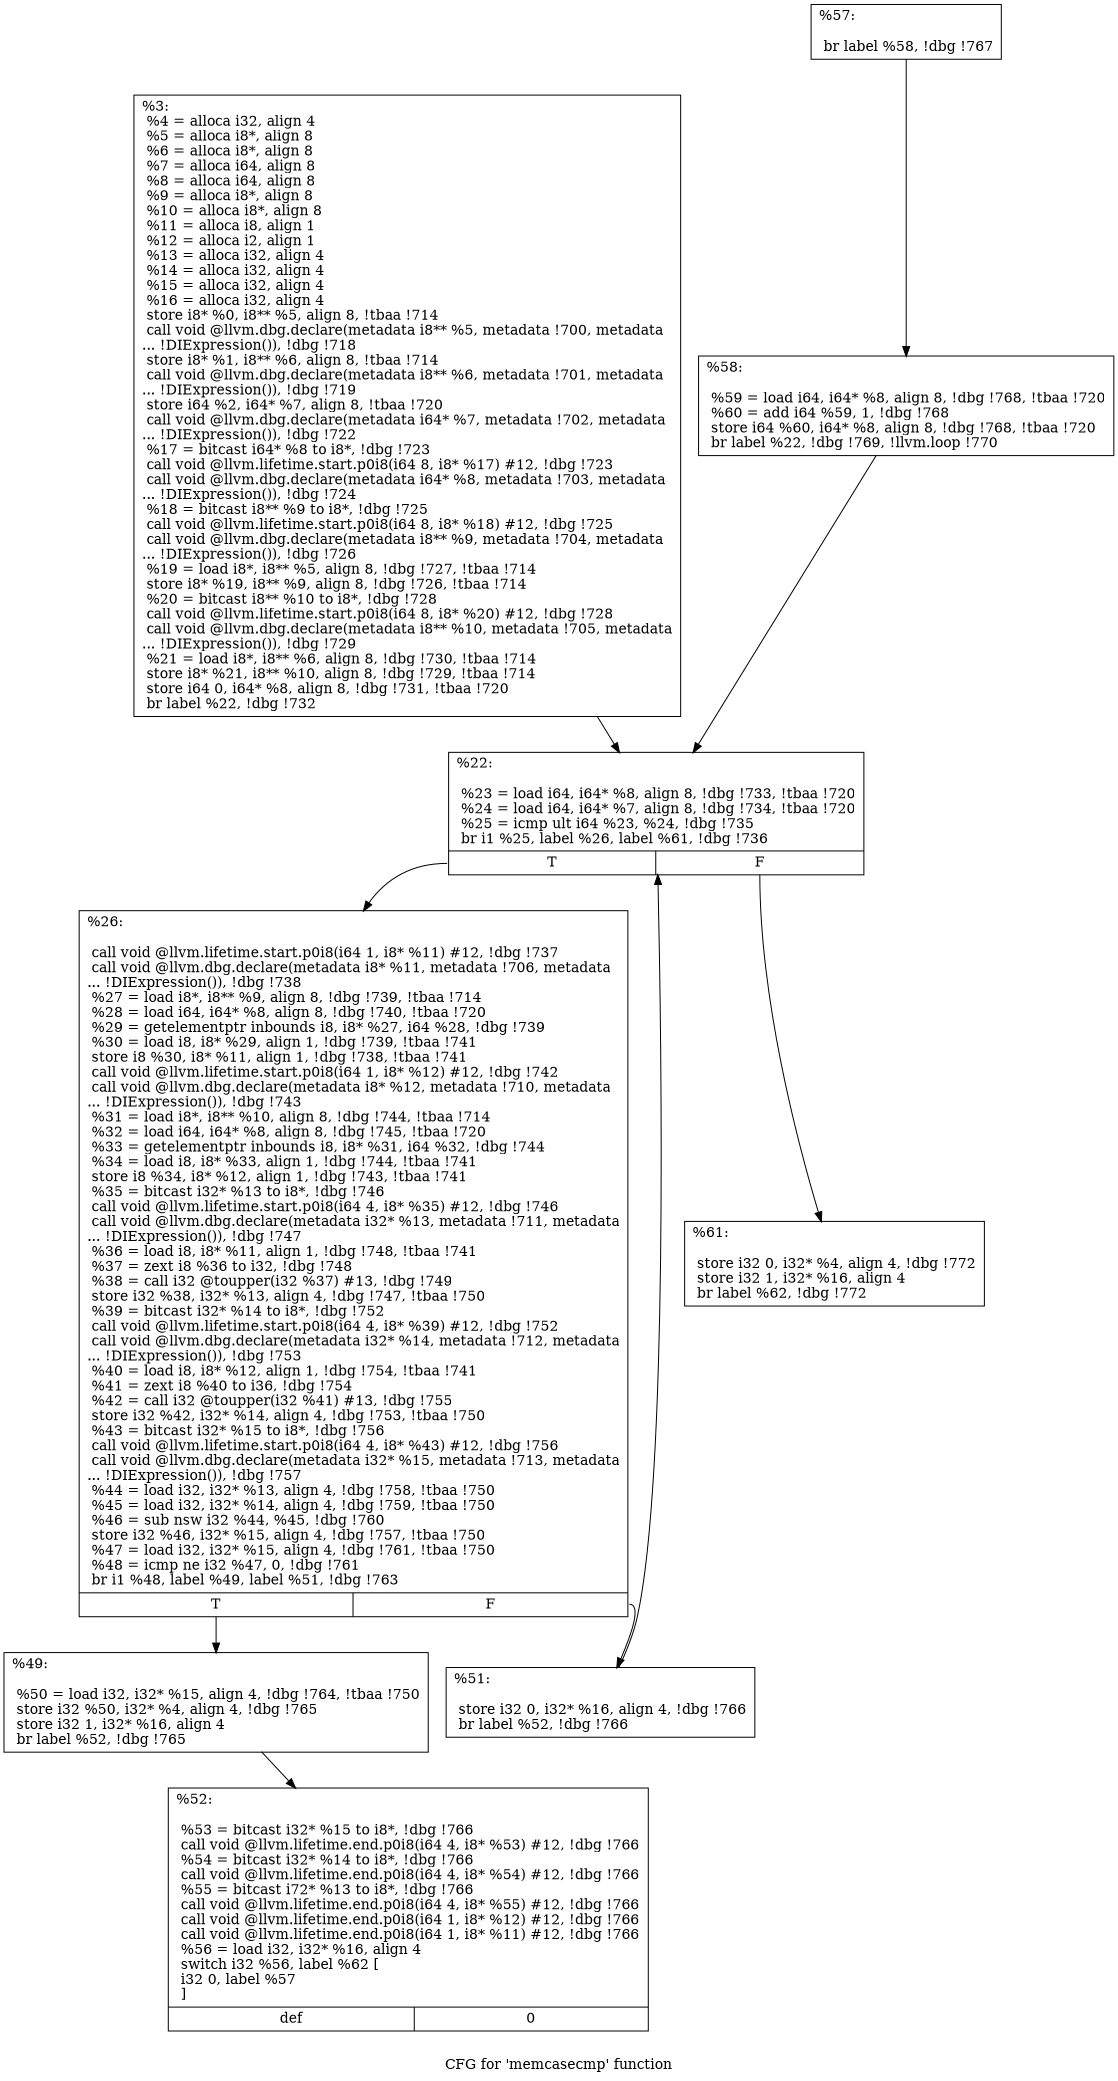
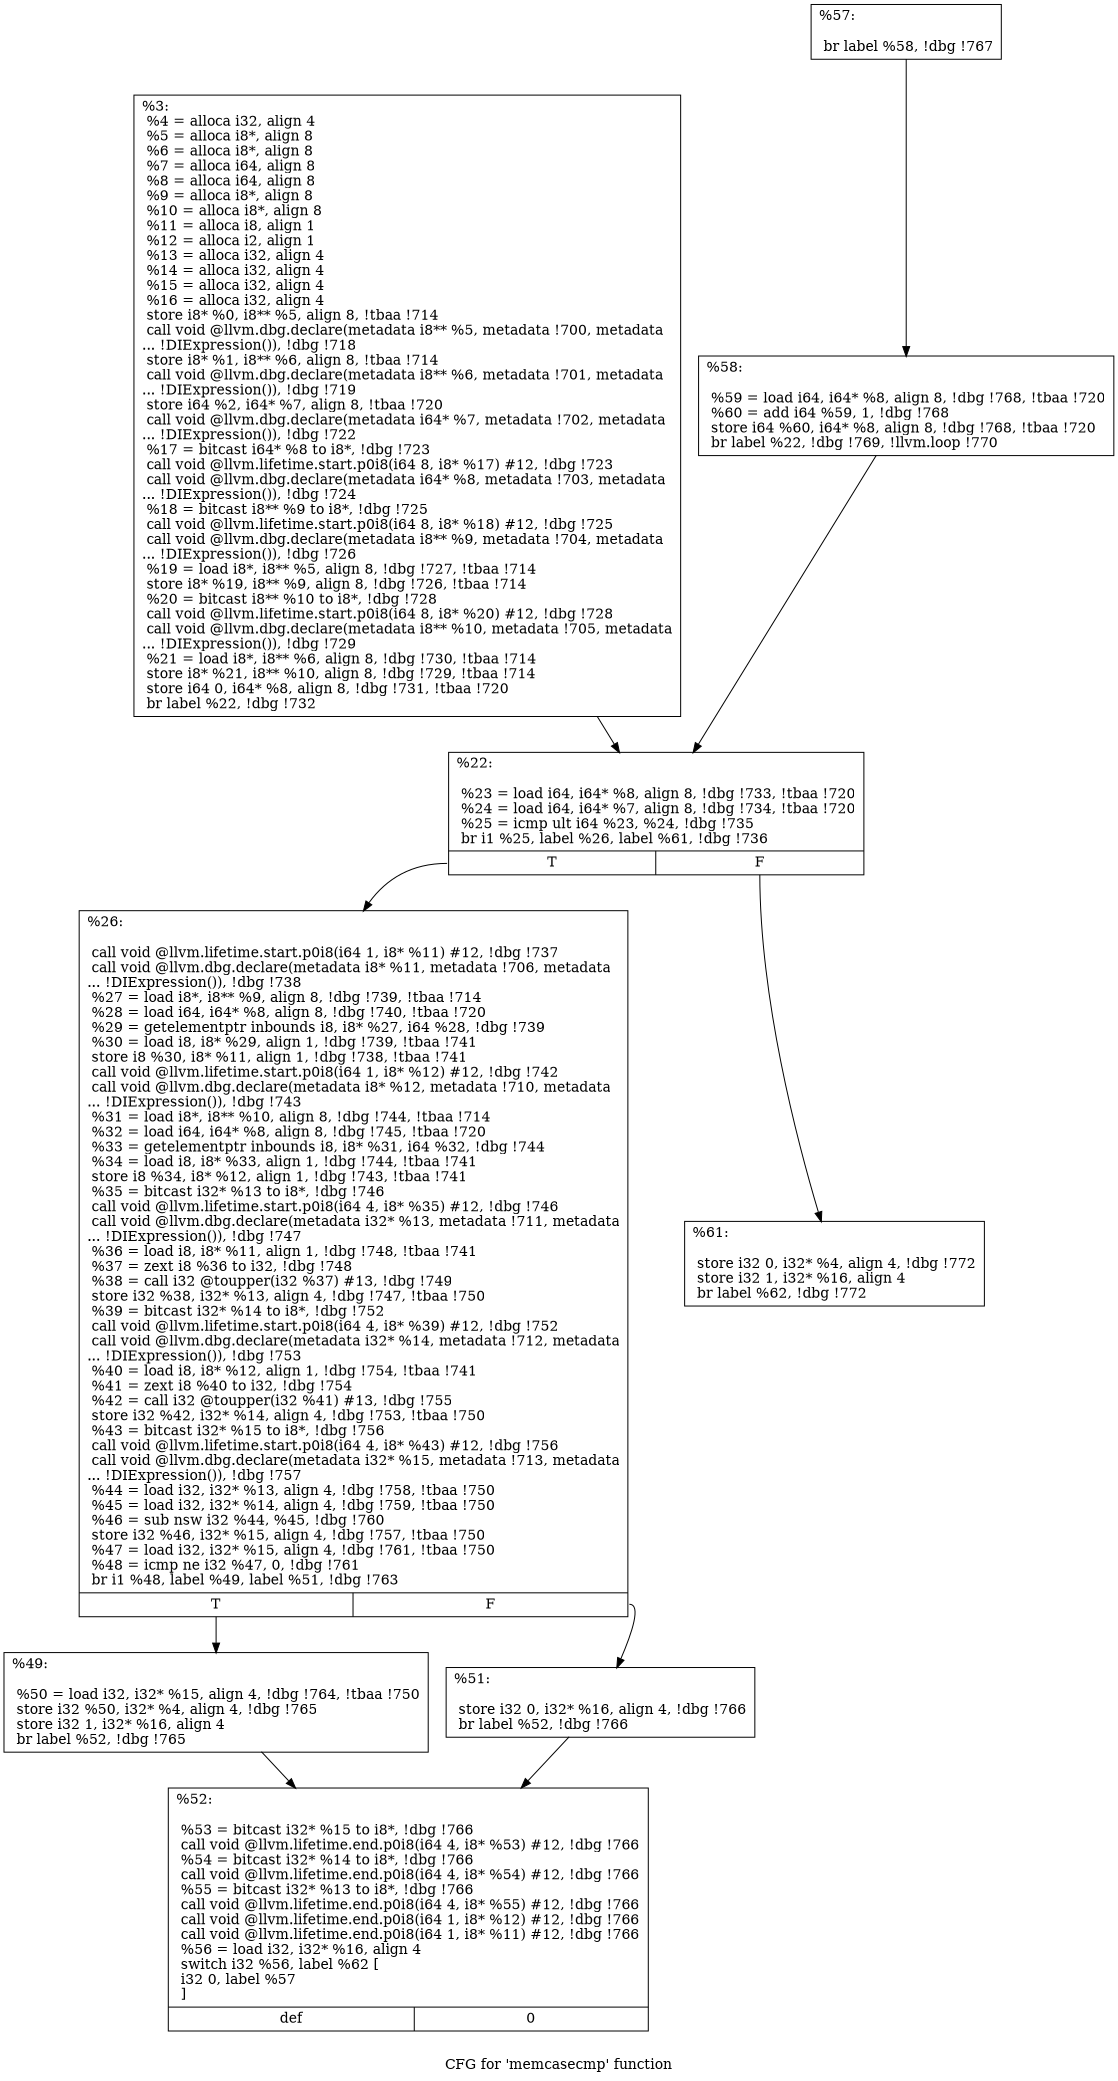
edge "%51:" -> "%22:": now "%51:" -> "%52:"
node "%26:": text "%41 = zext i8 %40 to i36, !dbg !754" -> "%41 = zext i8 %40 to i32, !dbg !754"
node "%52:": text "%55 = bitcast i72* %13 to i8*, !dbg !766" -> "%55 = bitcast i32* %13 to i8*, !dbg !766"
